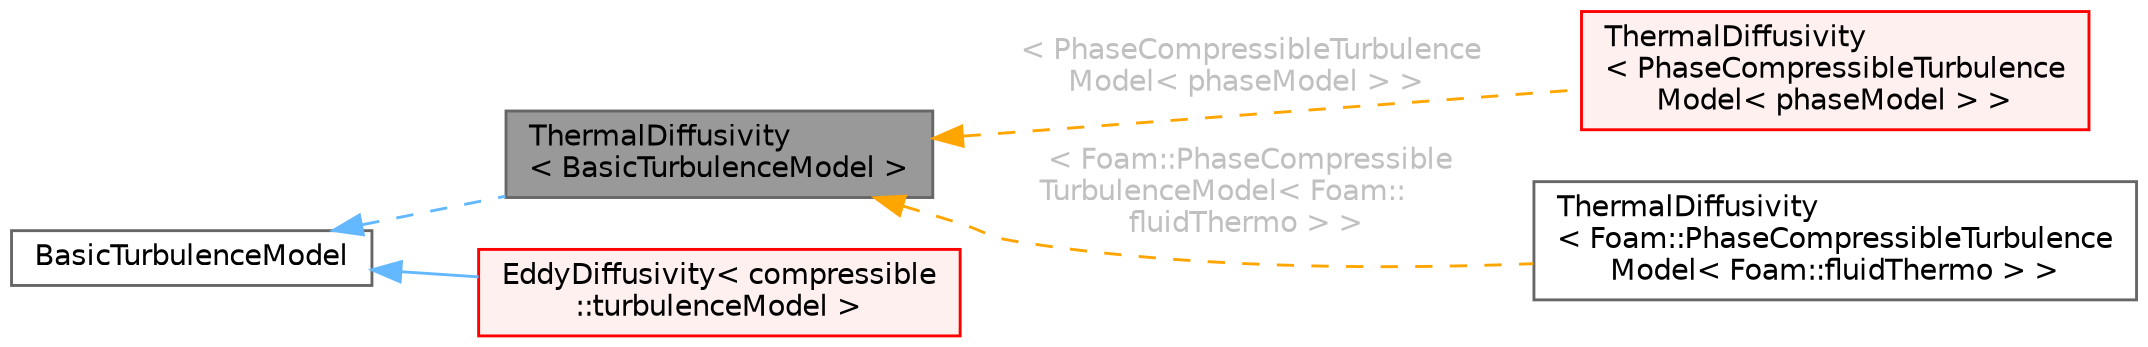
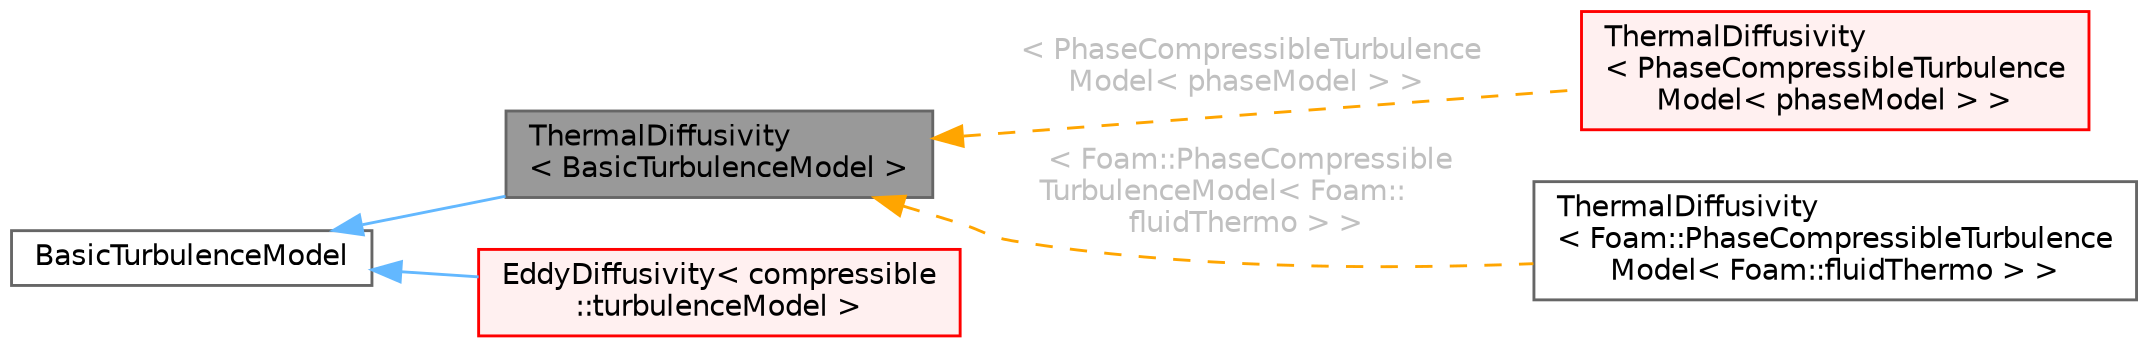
edge "ThermalDiffusivity < BasicTurbulenceModel >" -> "BasicTurbulenceModel": style dashed -> solid
